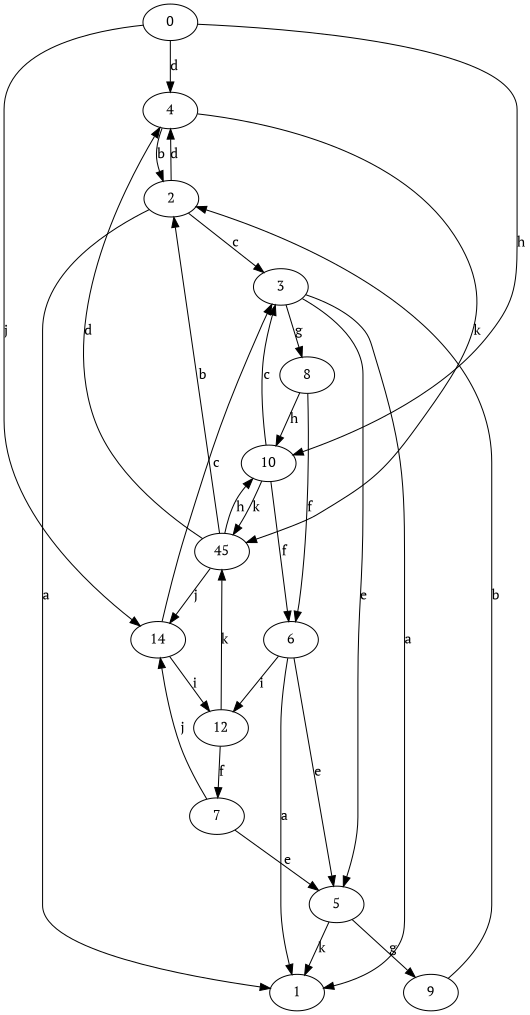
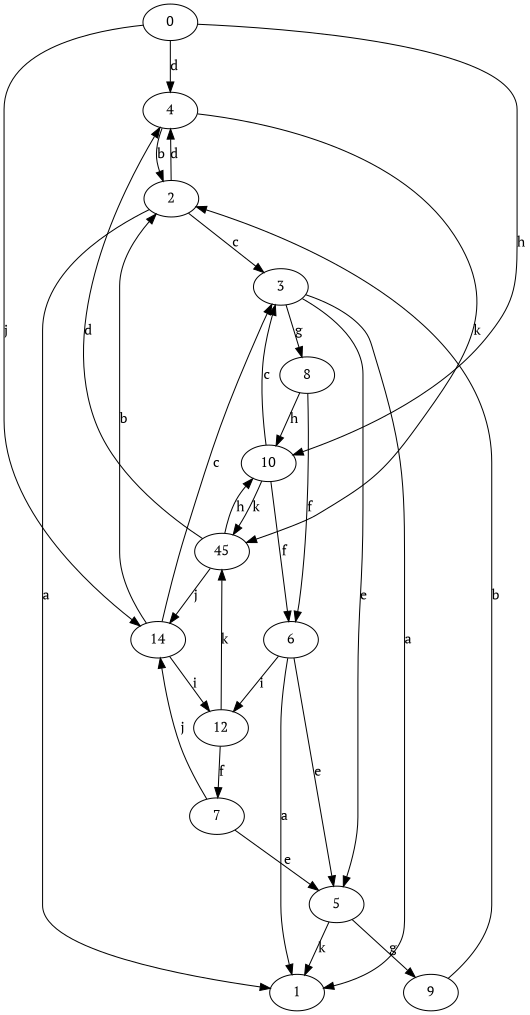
edge "45" -> "2": now "14" -> "2"
